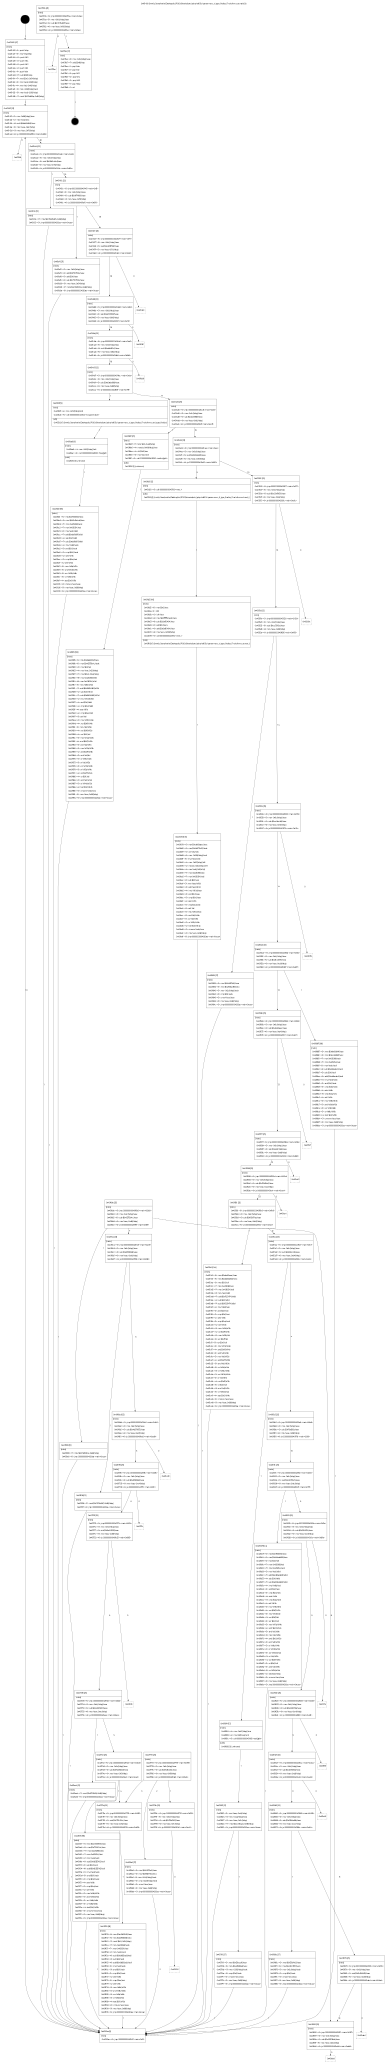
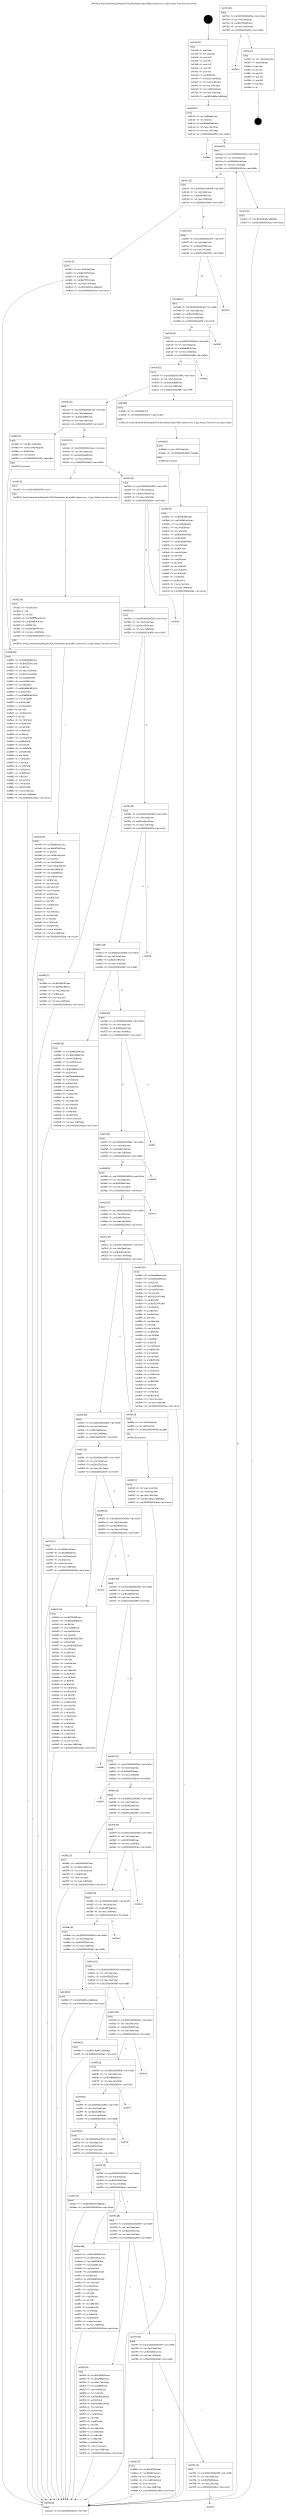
edge "0x4020aa [5]" -> "0x40142f [23]": now "0x4020aa [5]" -> "0x401446 [22]"
edge "0x4016ab [25]" -> "0x401692 [25]": reversed
edge "0x401773 [25]" -> "0x40175a [25]": reversed
edge "0x401821 [21]" -> "0x4017e1 [27]": now "0x4015e3 [25]" -> "0x4017e1 [27]"
